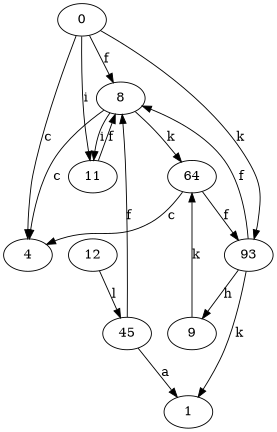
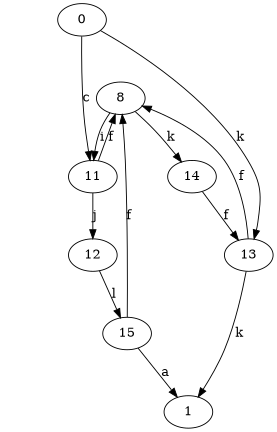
edge "0" -> "8": removed, label "f"
edge "0" -> "11": label "i" -> "c"
node "64": label "64" -> "14"
edge "11" -> "12": added, label "j"
node "4": removed
node "93": label "93" -> "13"
node "45": label "45" -> "15"
node "9": removed
